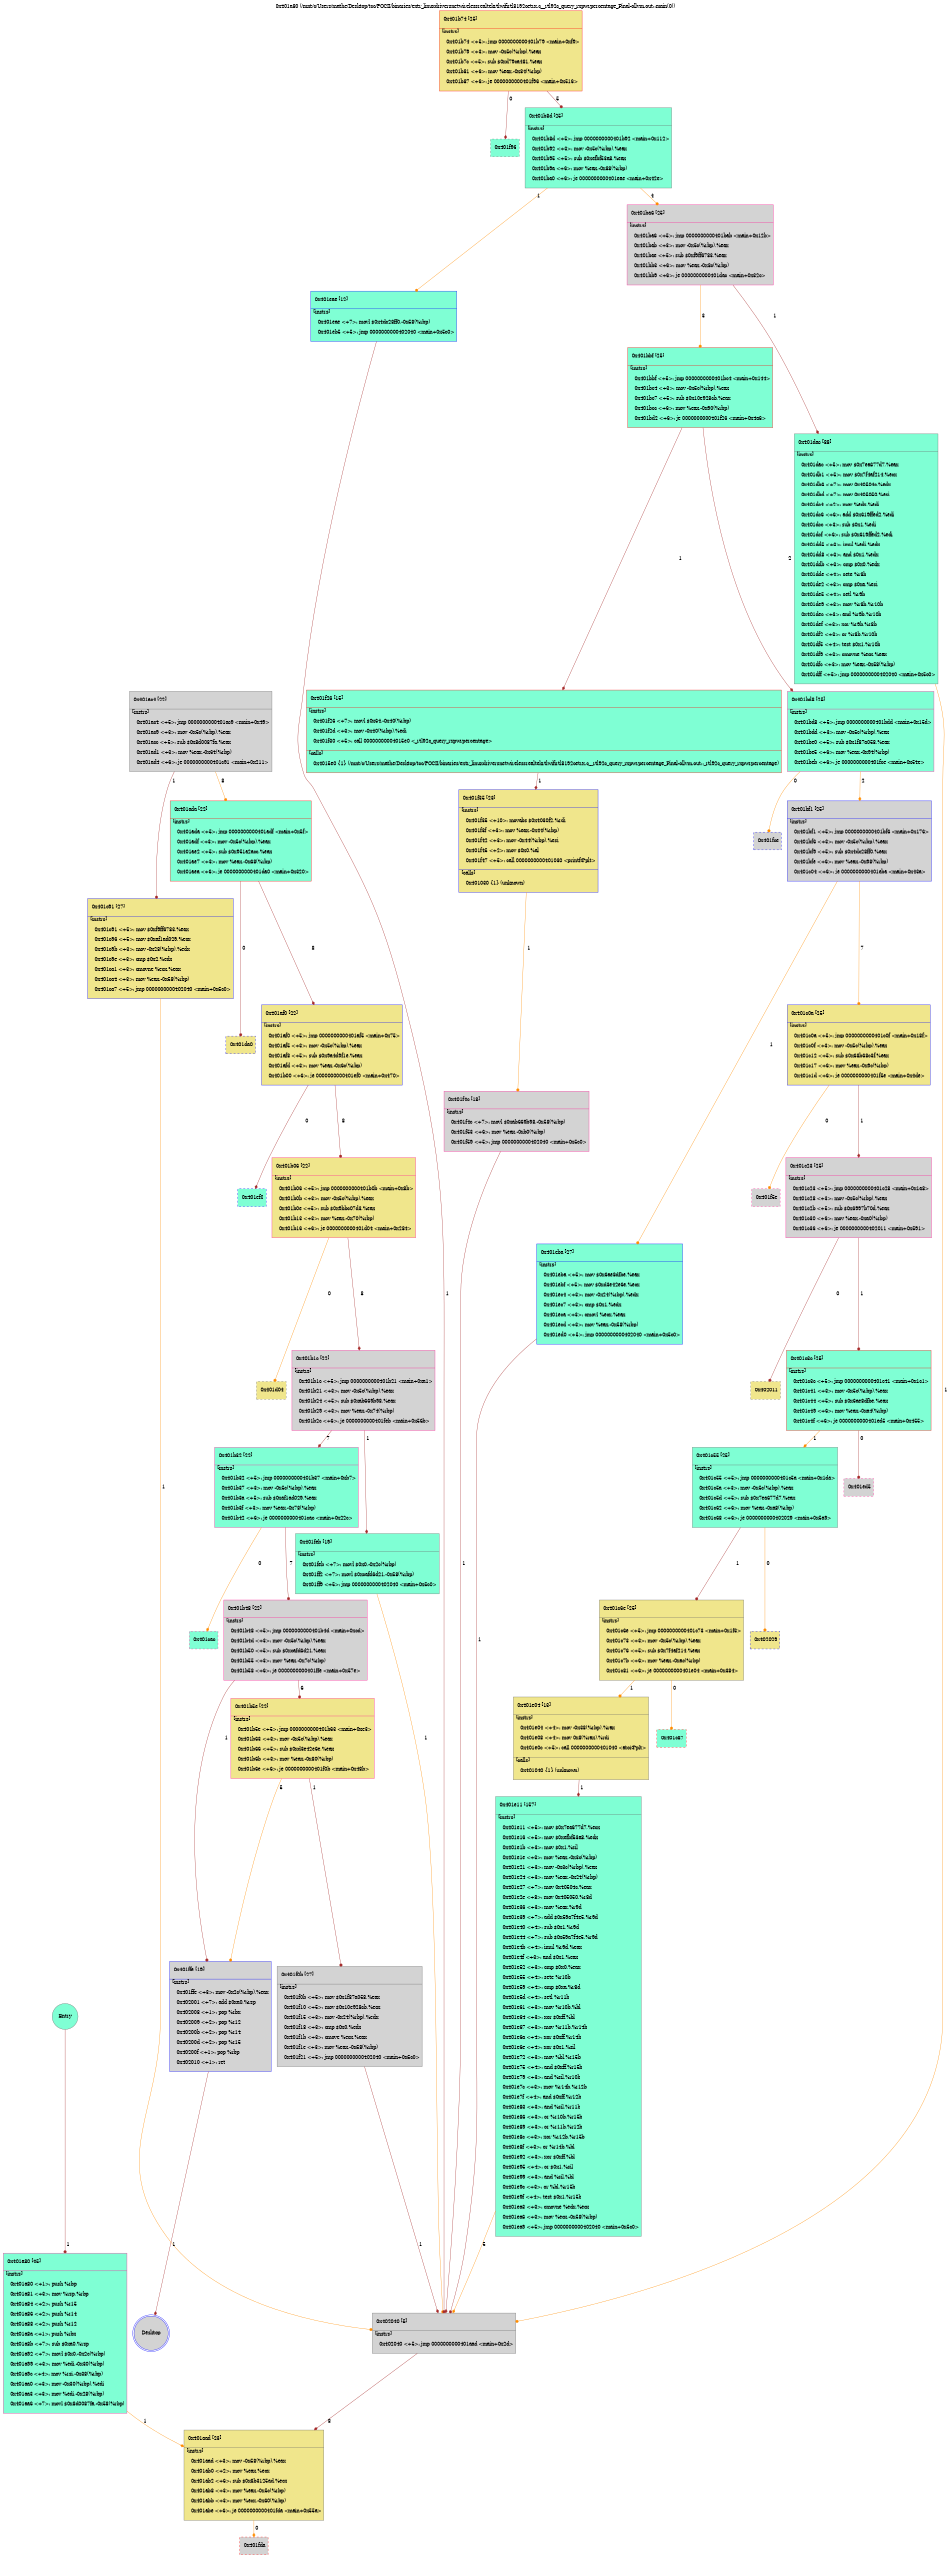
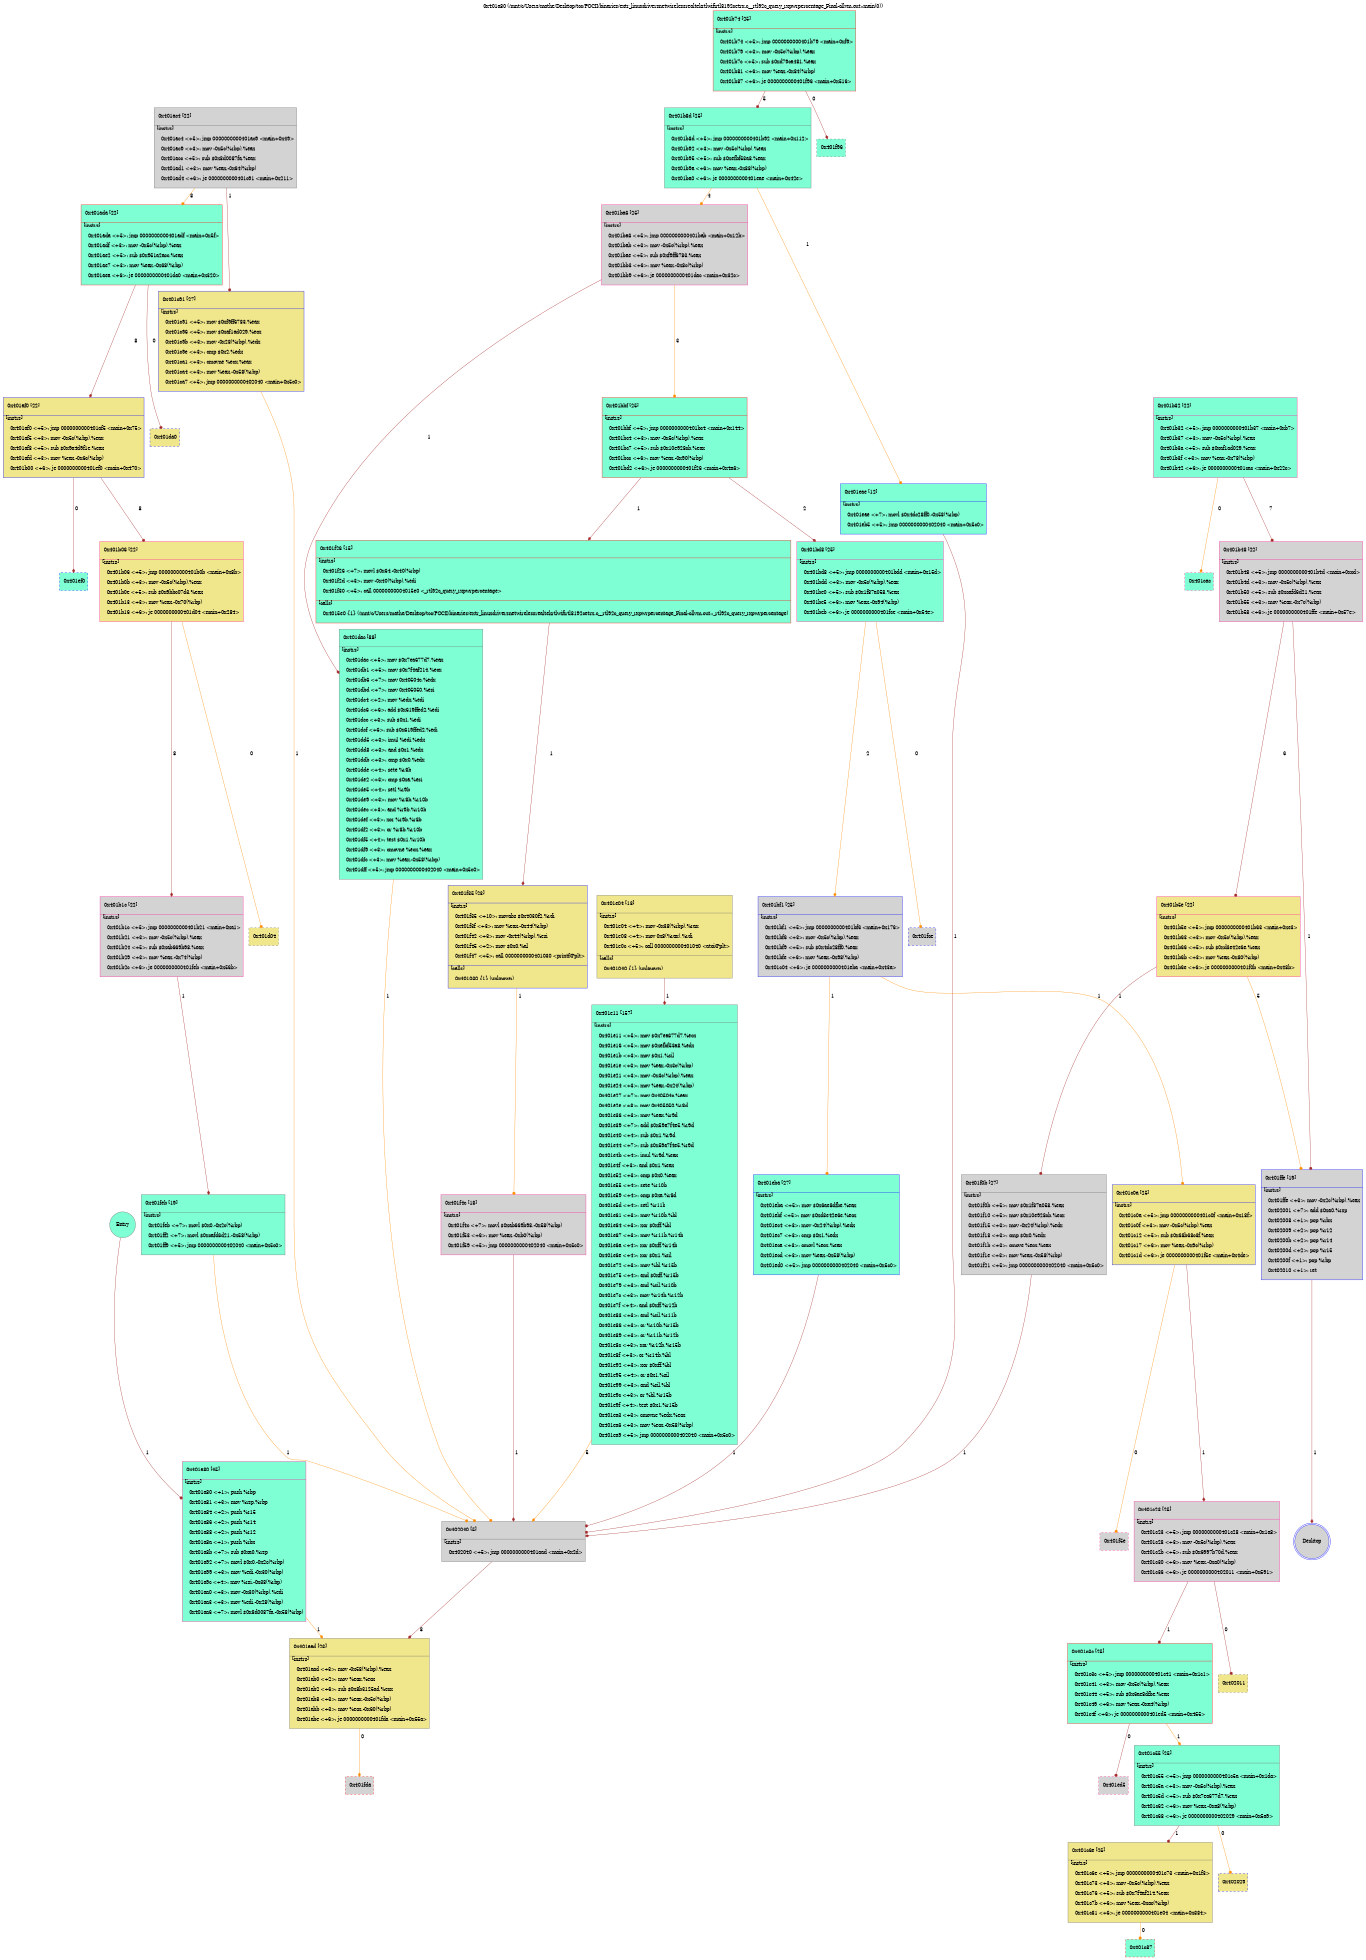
node "0x401b74 [25]": fillcolor khaki -> aquamarine
edge "0x401bf1 [25]" -> "0x401c0a [25]": label " 7" -> " 1"
edge "0x401b1c [22]" -> "0x401b32 [22]": removed, label "7"
edge "0x401c6e [25]" -> "0x401e04 [13]": removed, label "1"
